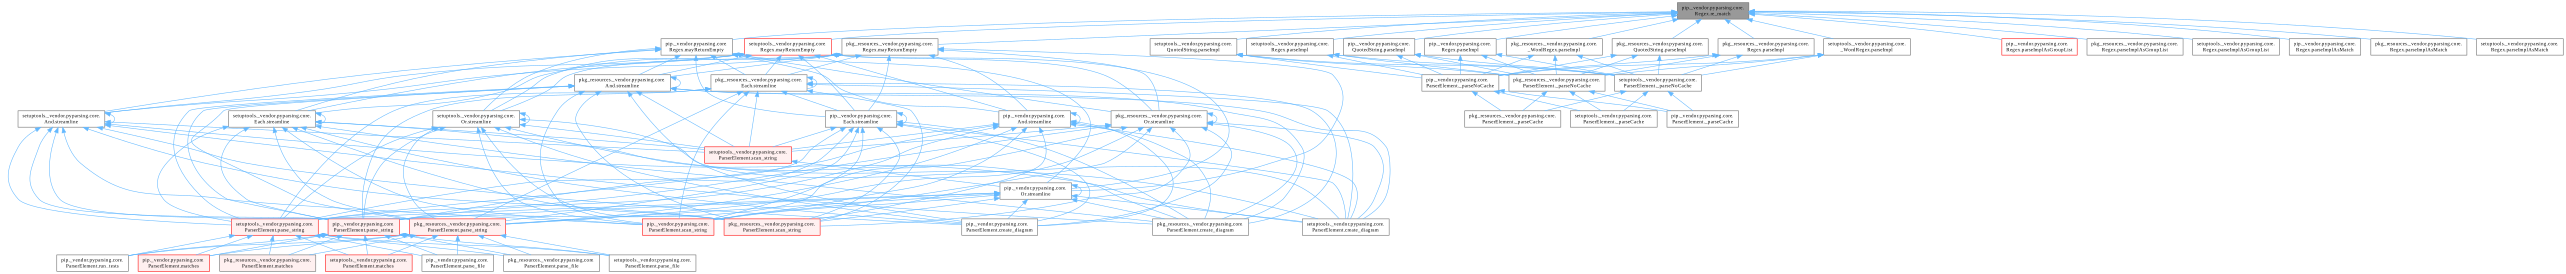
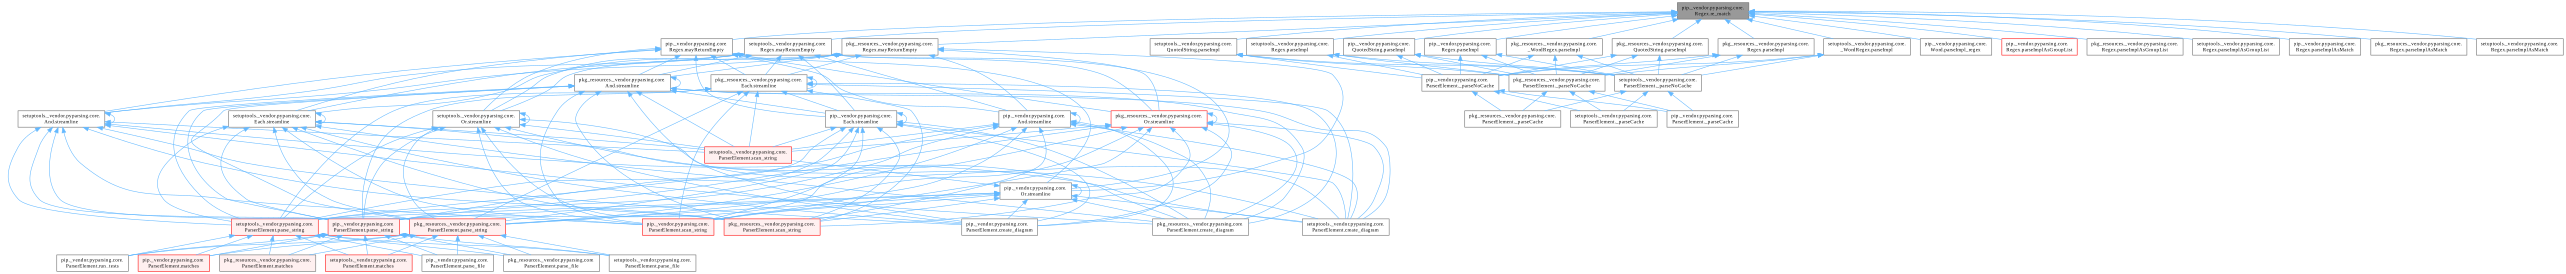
node "setuptools._vendor.pyparsing.core. Regex.mayReturnEmpty": color red -> grey40
node "pip._vendor.pyparsing.core. Word.parseImpl_regex": added
edge "pip._vendor.pyparsing.core. Each.streamline" -> "pkg_resources._vendor.pyparsing.core. Regex.mayReturnEmpty": now "pip._vendor.pyparsing.core. Each.streamline" -> "pkg_resources._vendor.pyparsing.core. And.streamline"
node "pkg_resources._vendor.pyparsing.core. Or.streamline": color grey40 -> red
edge "pip._vendor.pyparsing.core. Or.streamline" -> "setuptools._vendor.pyparsing.core. ParserElement.scan_string": reversed
